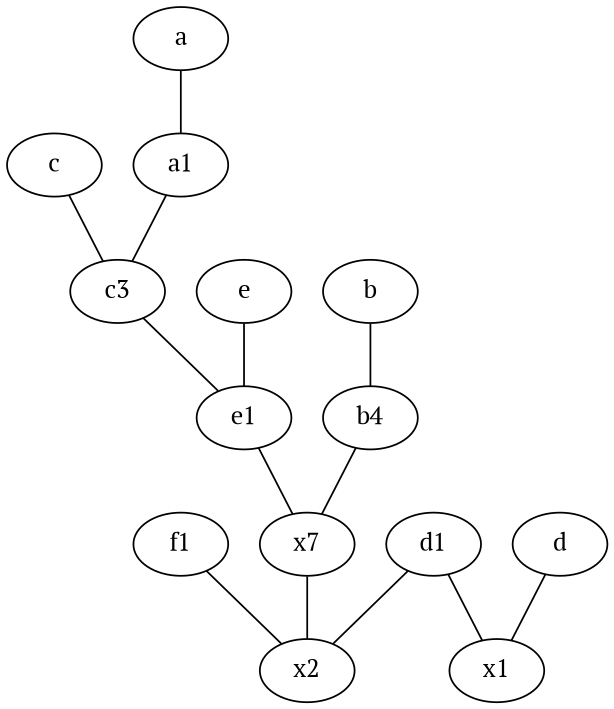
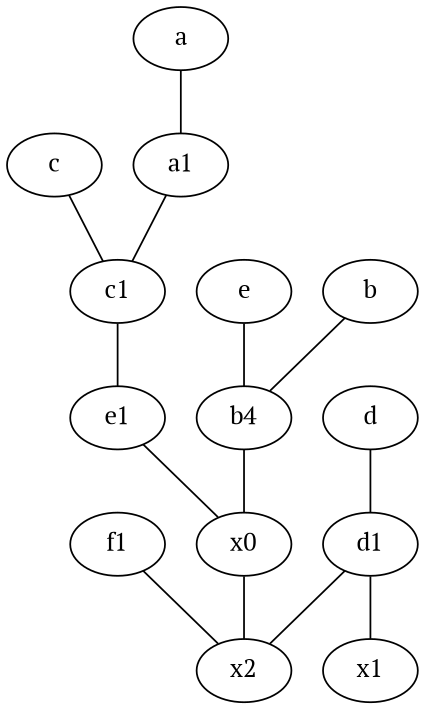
node "c3": label "c3" -> "c1"
edge "e" -- "e1": now "e" -- "b4"
node "x7": label "x7" -> "x0"
edge "d" -- "x1": now "d" -- "d1"
